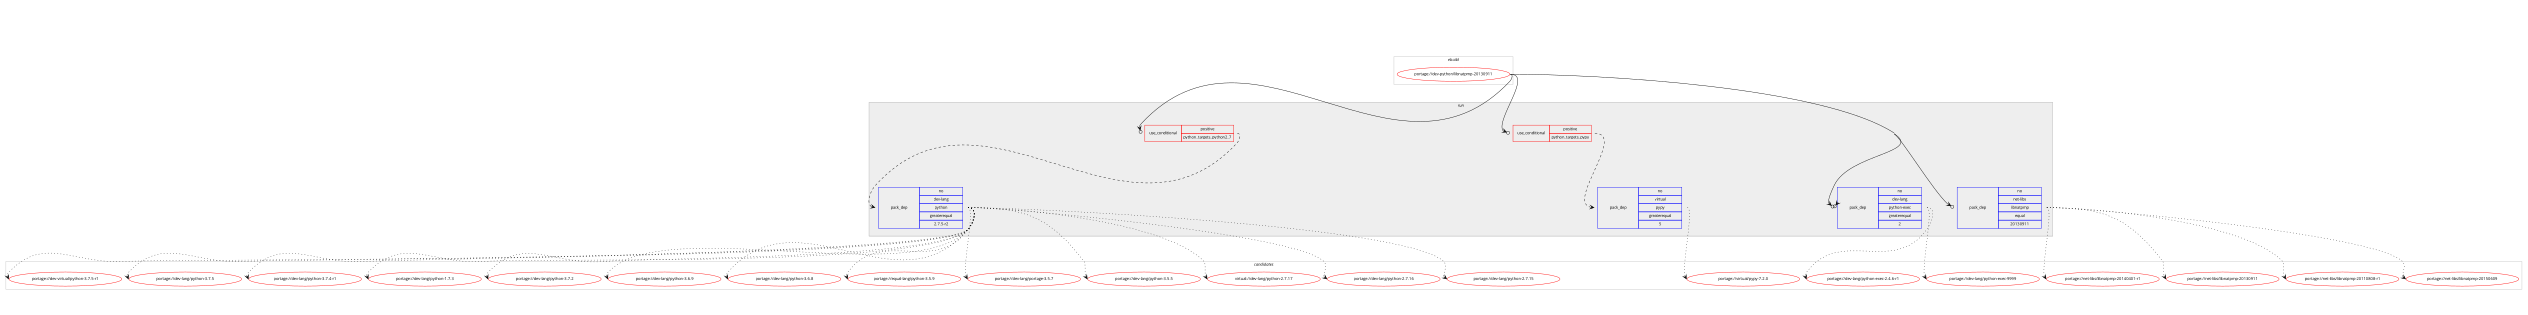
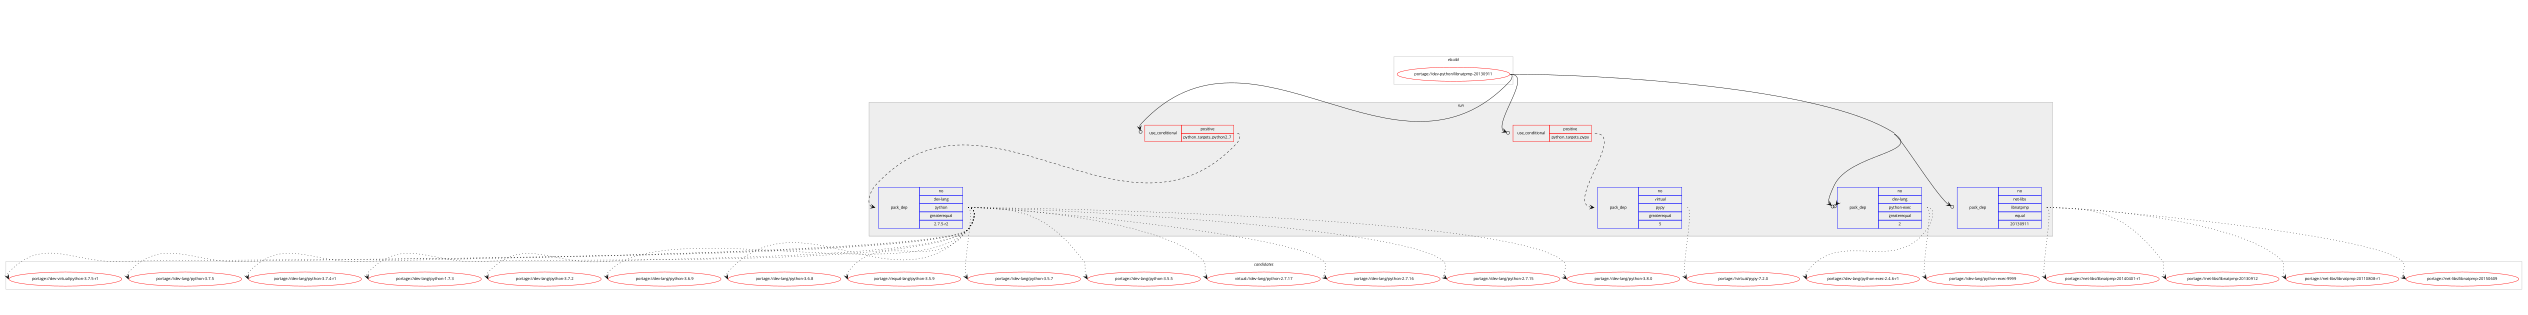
node "portage://dev-lang/portage-3.5.7": label "portage://dev-lang/portage-3.5.7" -> "portage://dev-lang/python-3.5.7"
node "portage://dev-lang/python-3.8.0": added
node "portage://net-libs/libnatpmp-20130911": label "portage://net-libs/libnatpmp-20130911" -> "portage://net-libs/libnatpmp-20130912"
